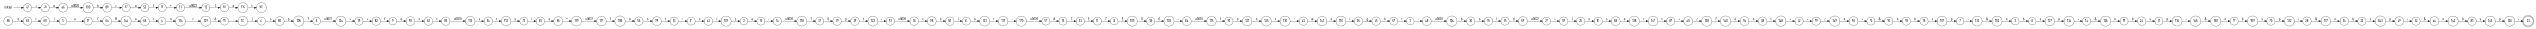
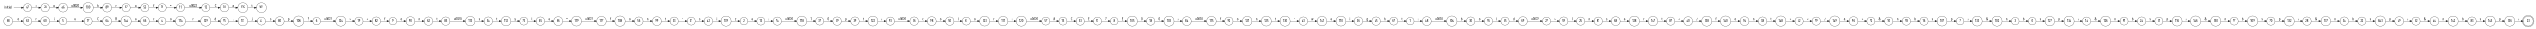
node "170": label "170" -> "120"
